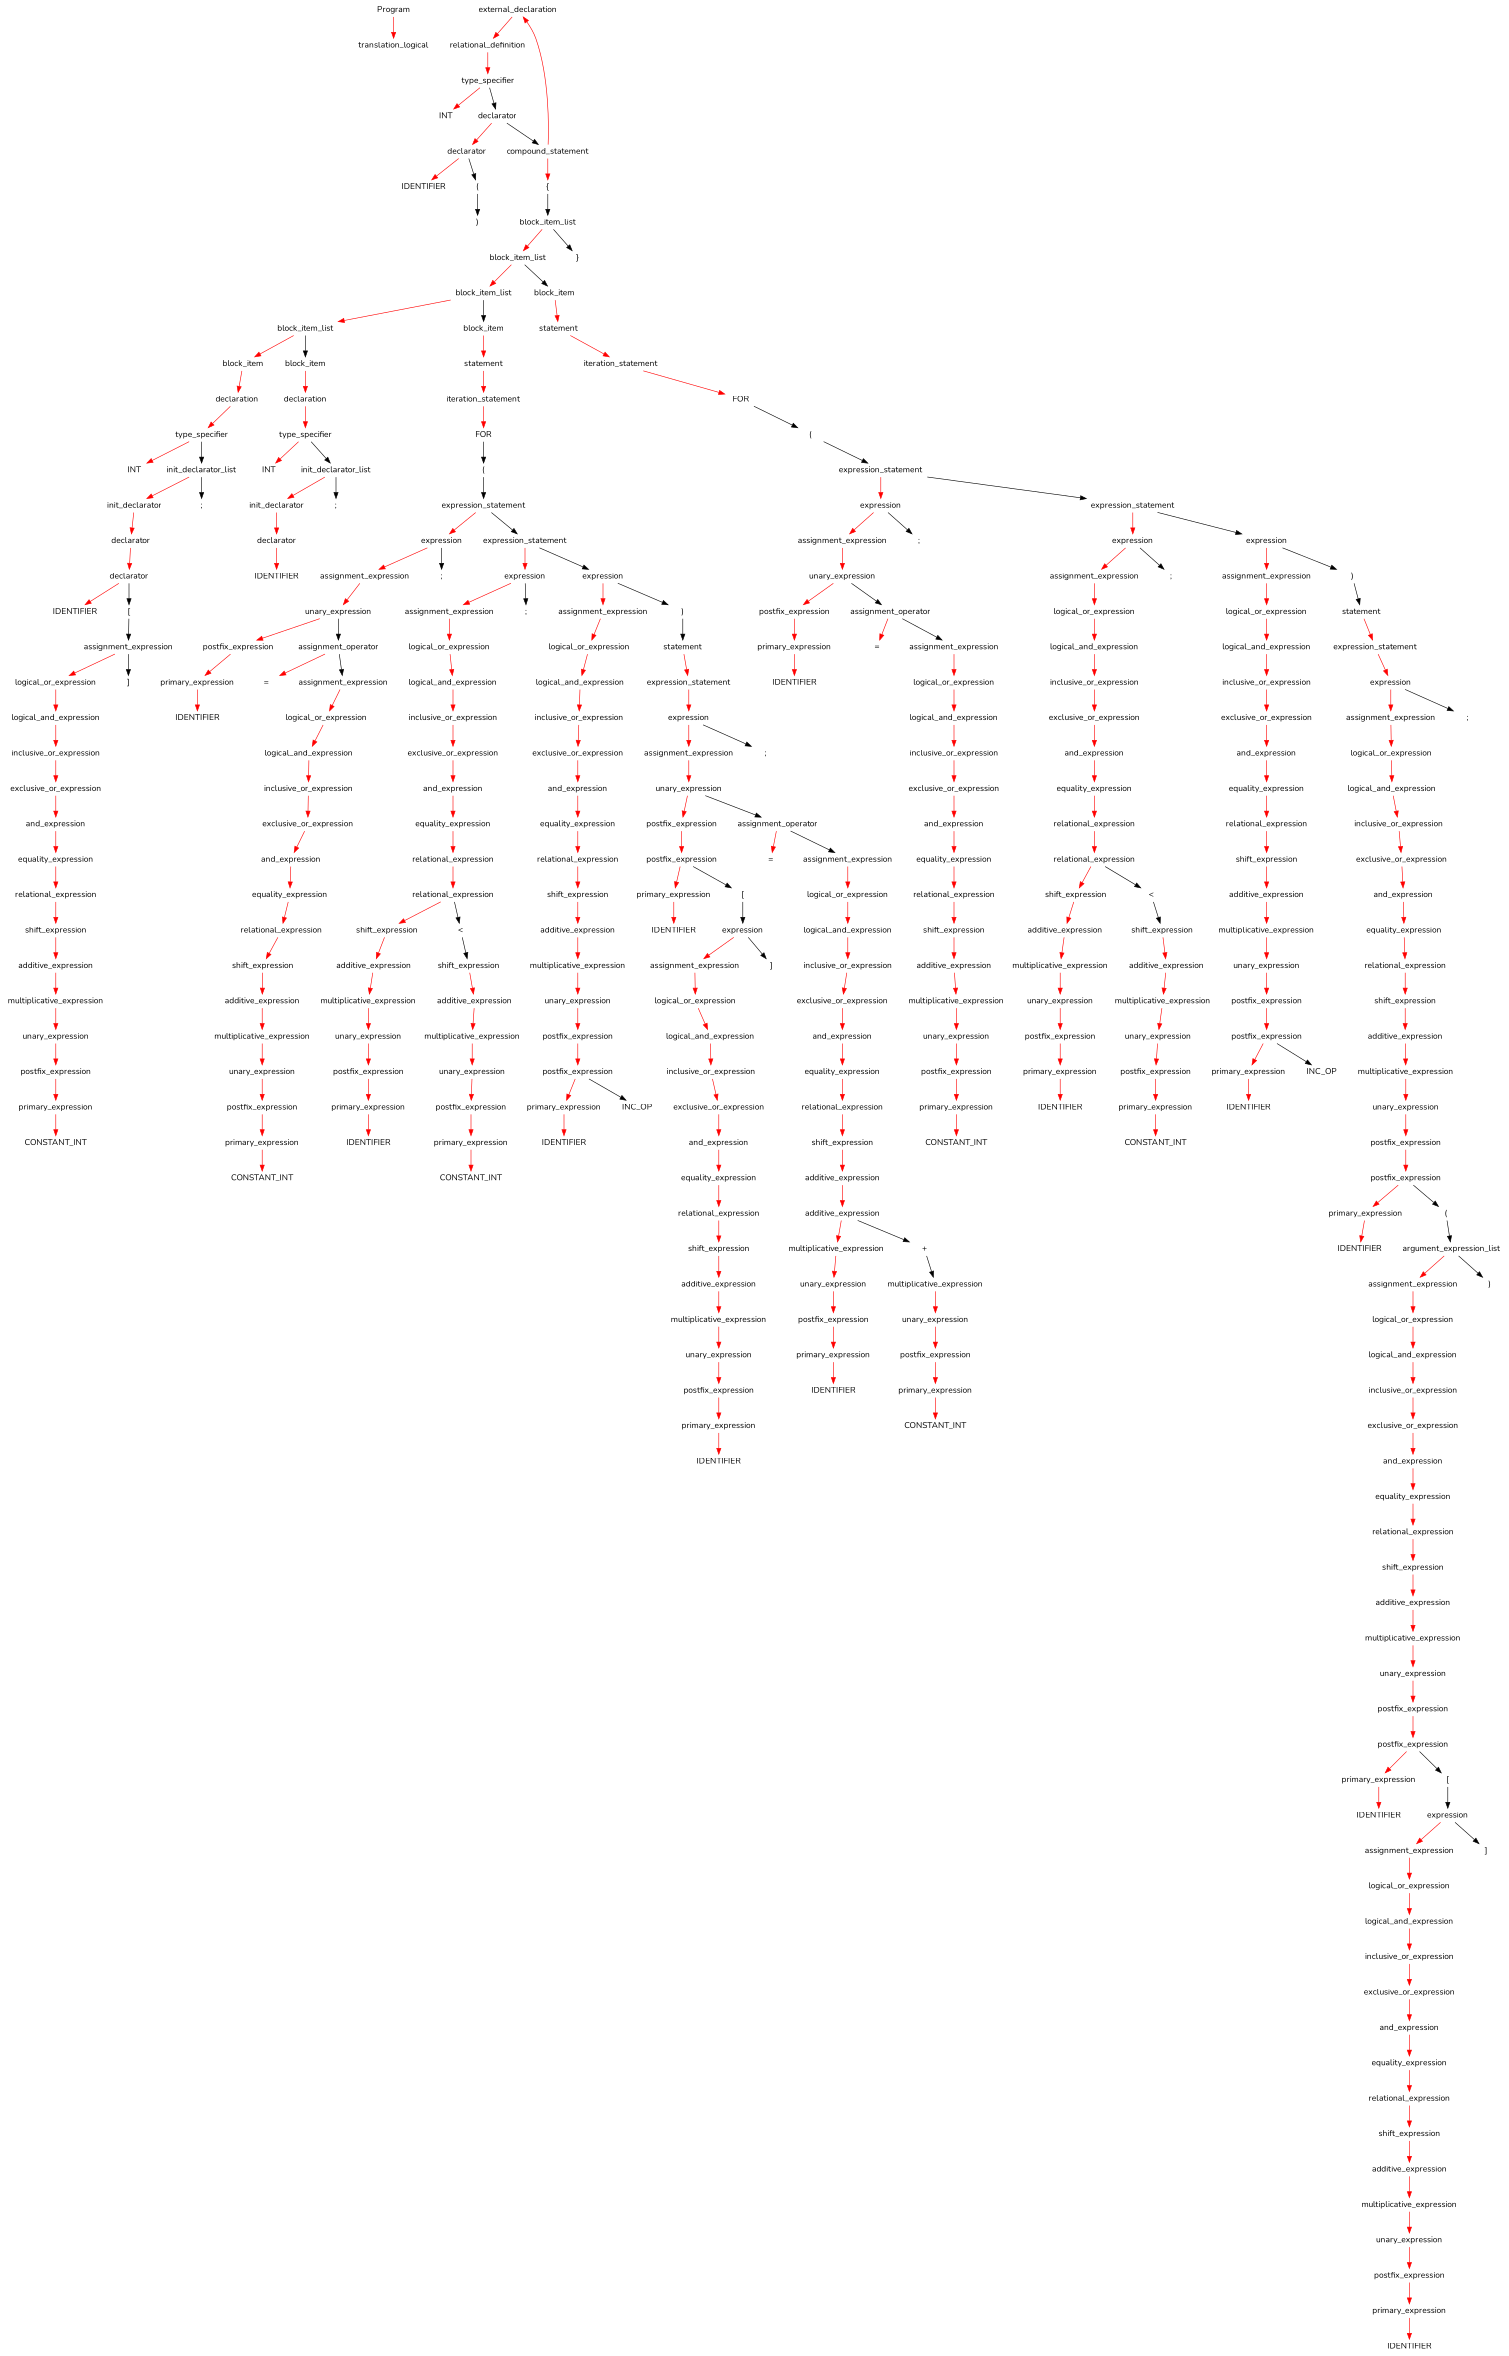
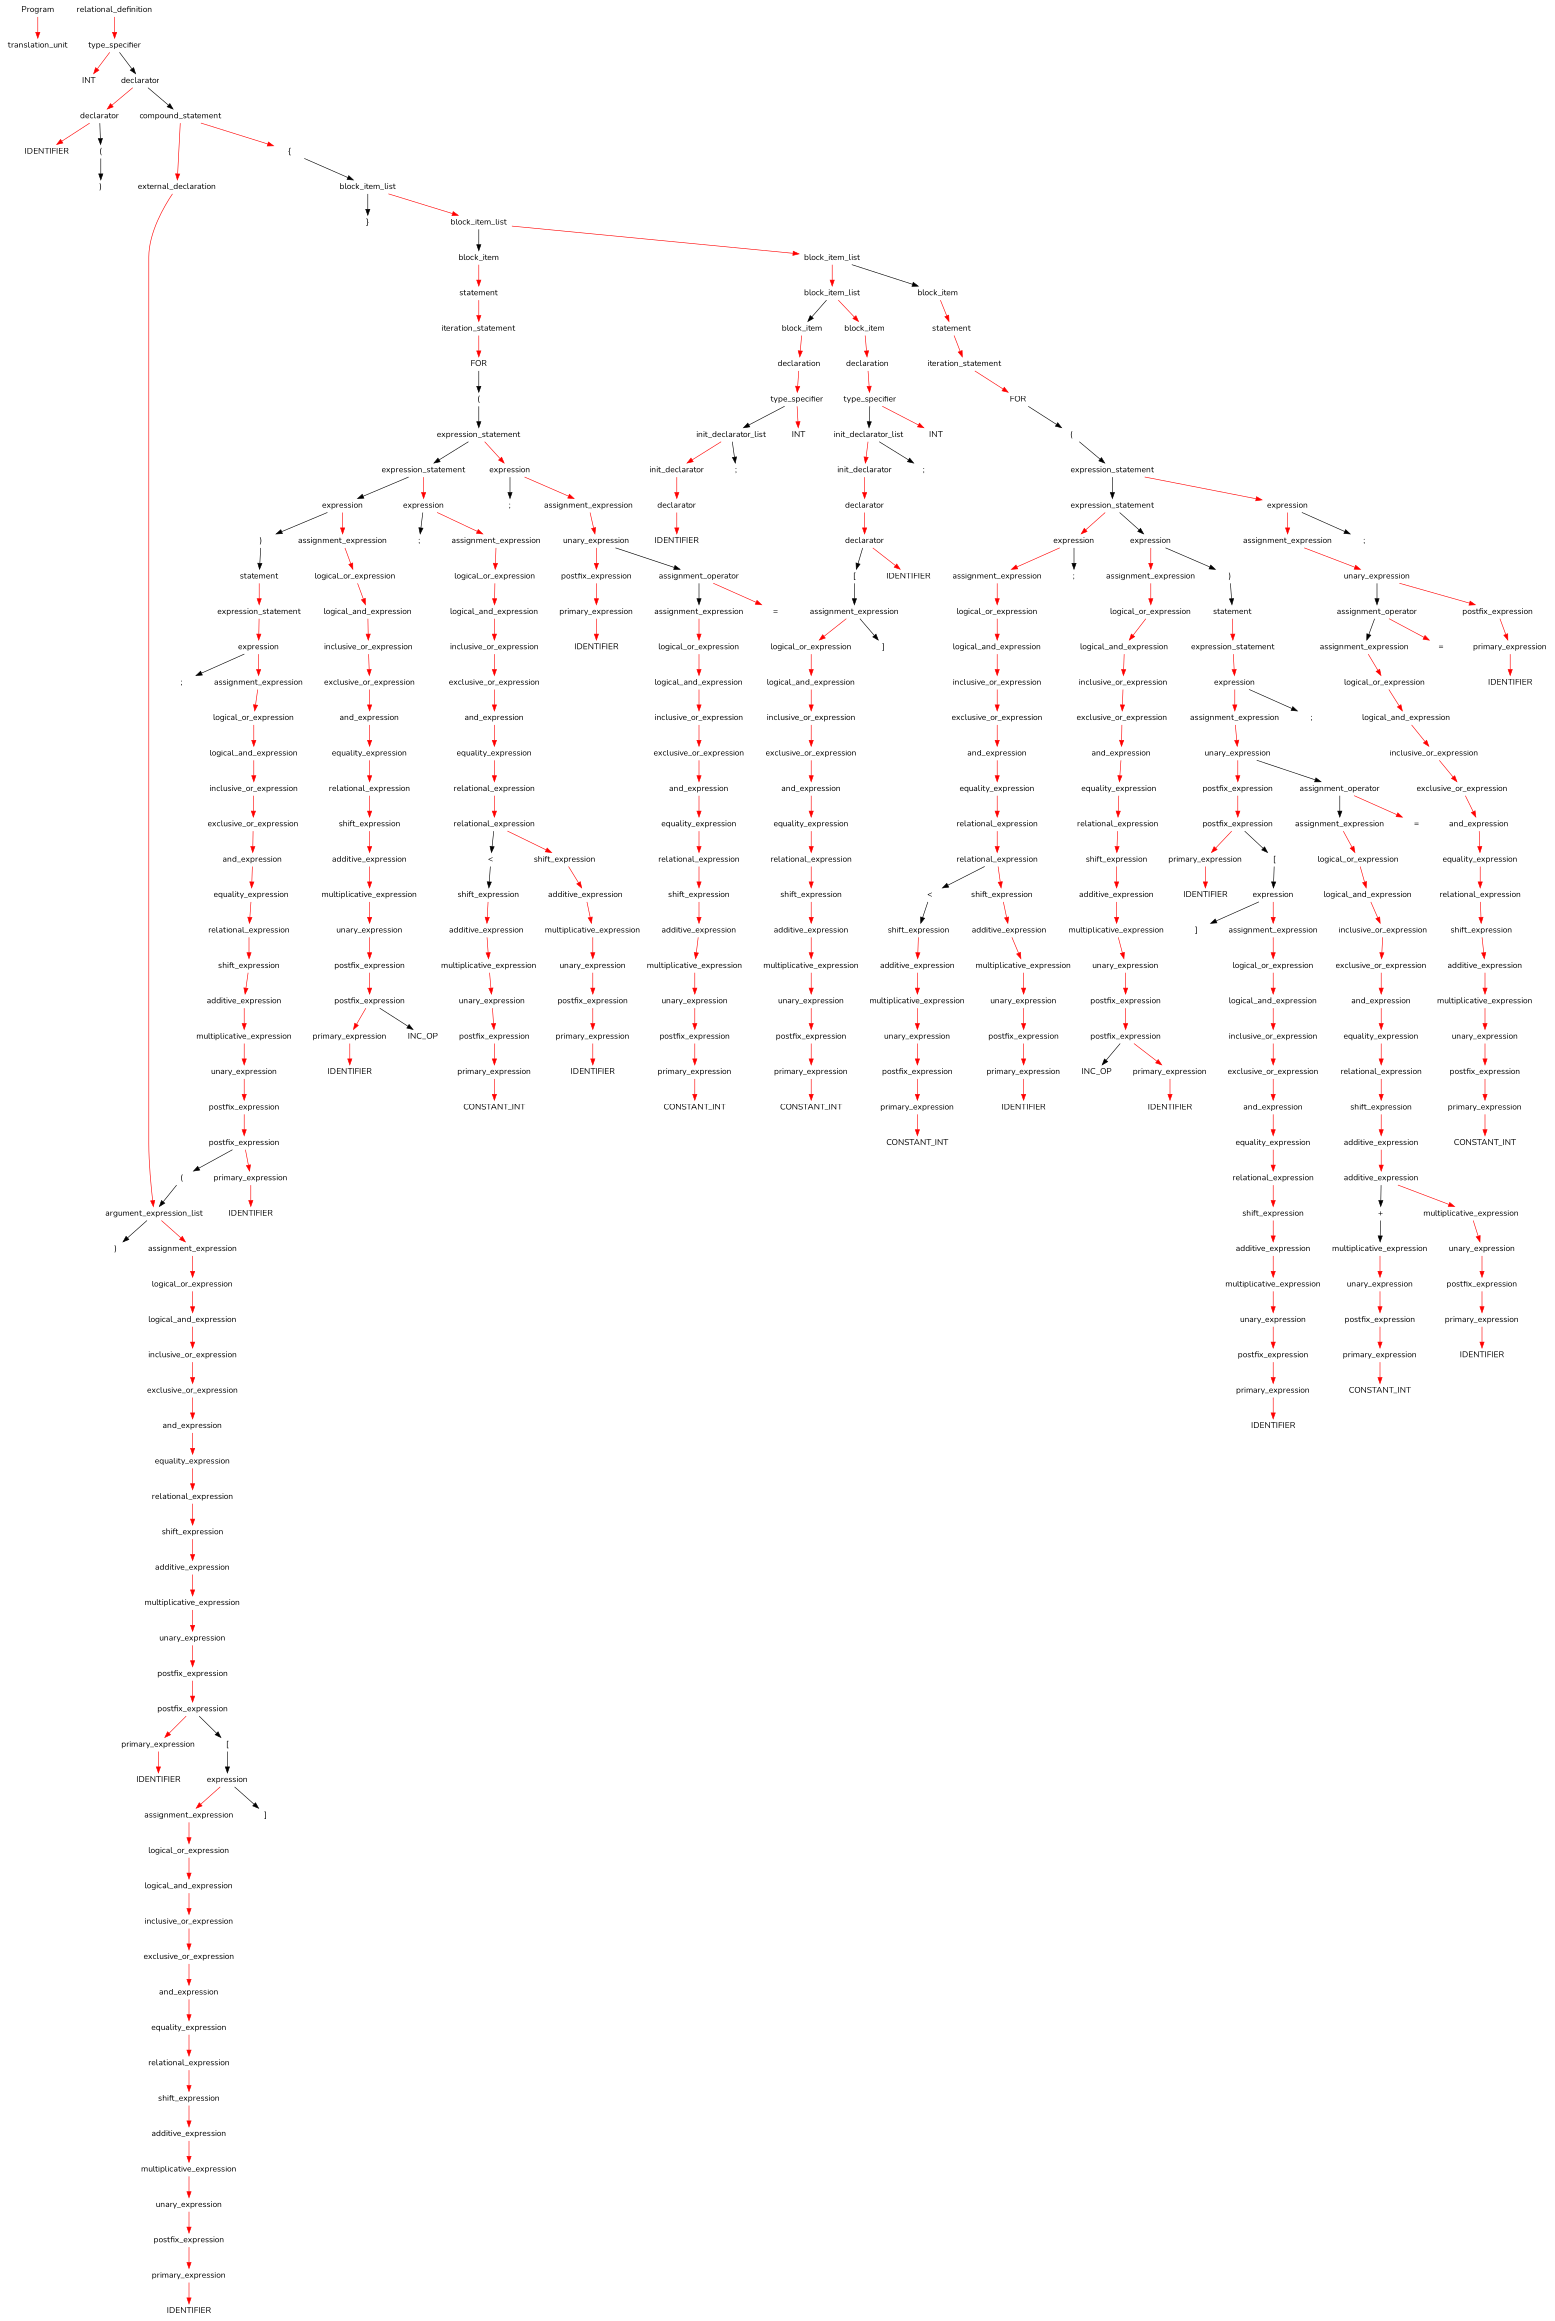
edge "external_declaration" -> "relational_definition": now "external_declaration" -> "argument_expression_list"
node "translation_logical": label "translation_logical" -> "translation_unit"
